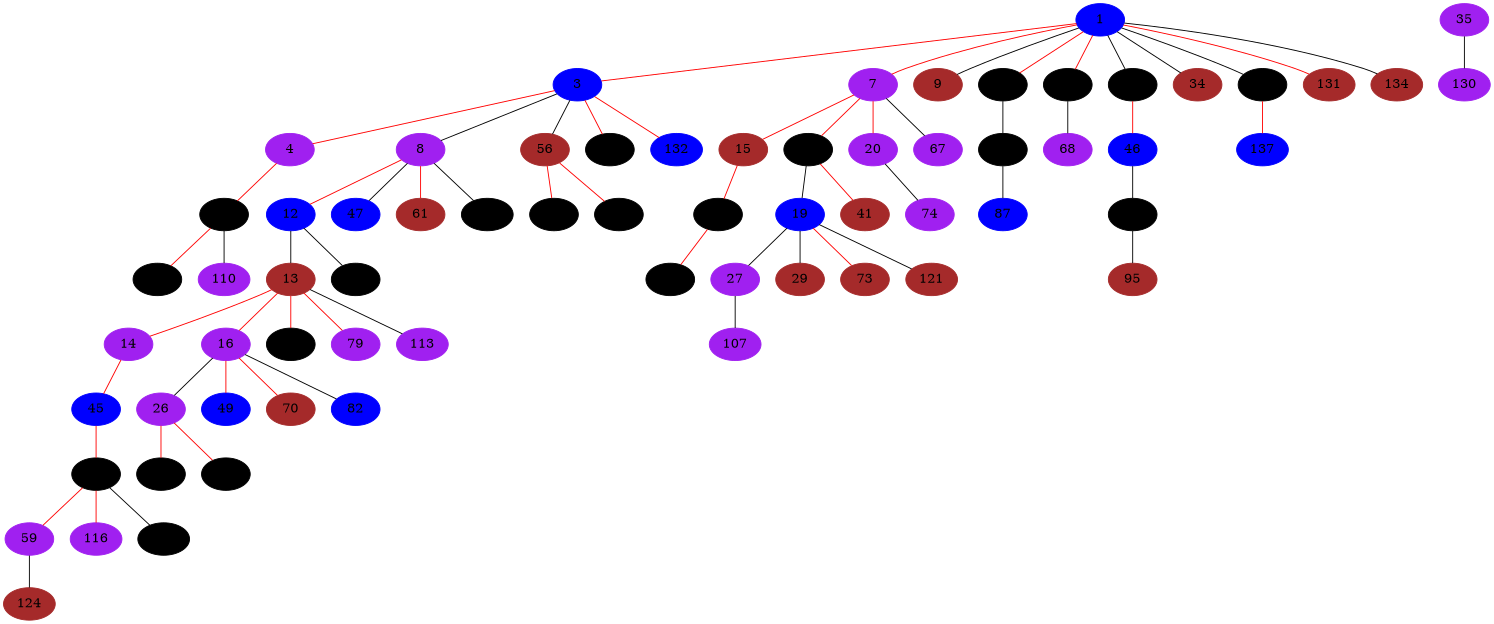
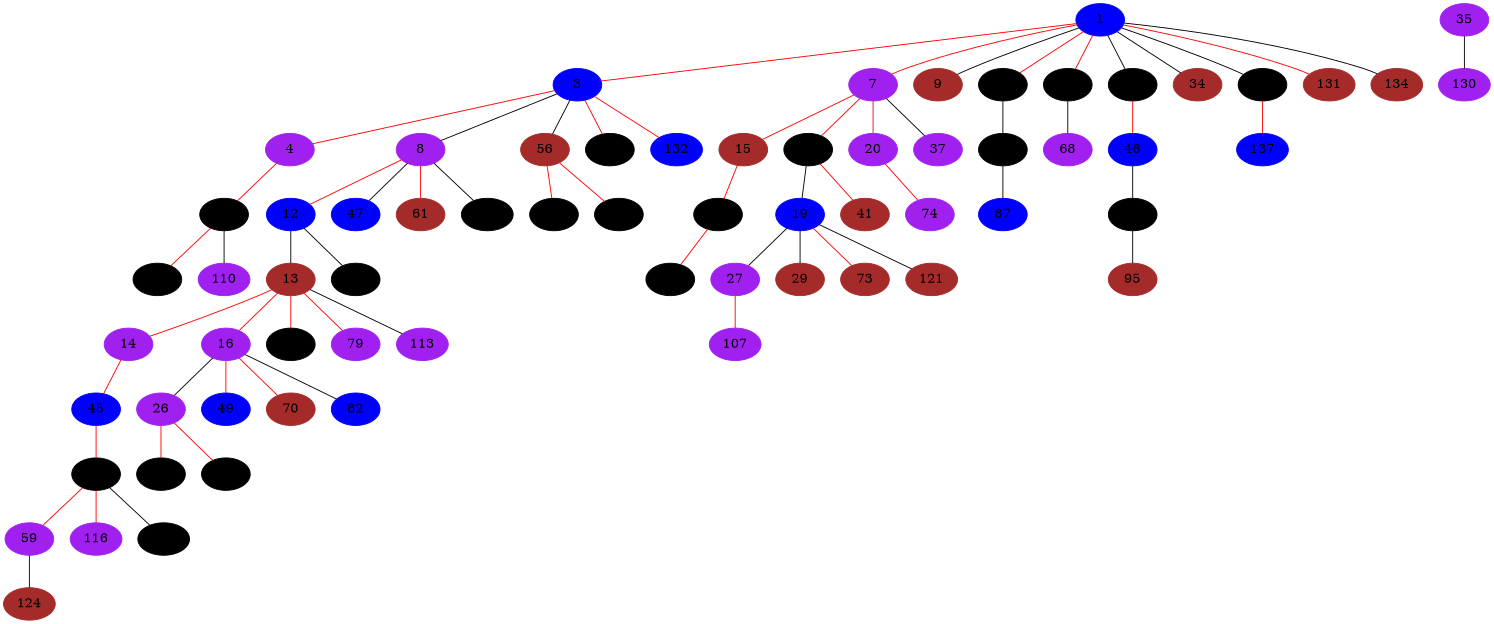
node "67": label "67" -> "37"
edge "20" -- "74": color black -> red
edge "27" -- "107": color black -> red
